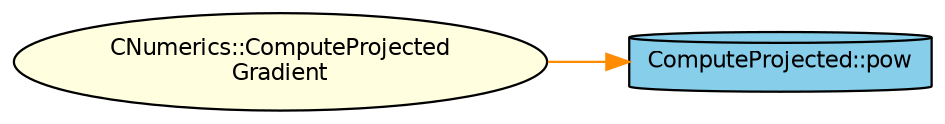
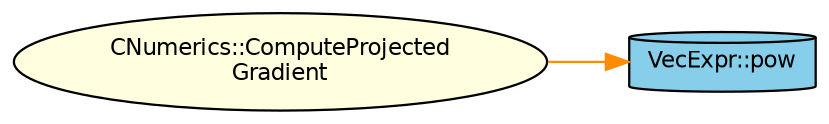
node "ComputeProjected::pow": label "ComputeProjected::pow" -> "VecExpr::pow"
